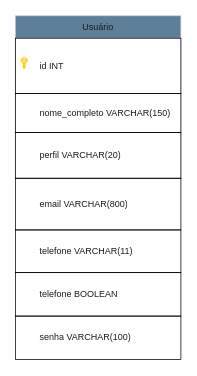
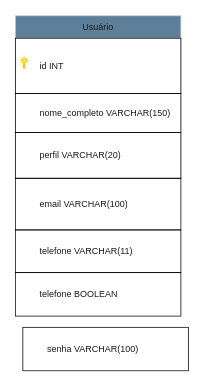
node "email VARCHAR(800)": label "email VARCHAR(800)" -> "email VARCHAR(100)"
node "senha VARCHAR(100)": moved (98, 338) -> (106, 349)
